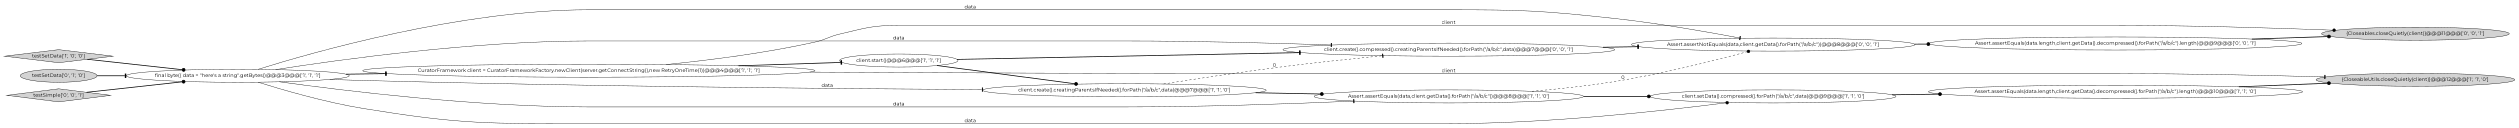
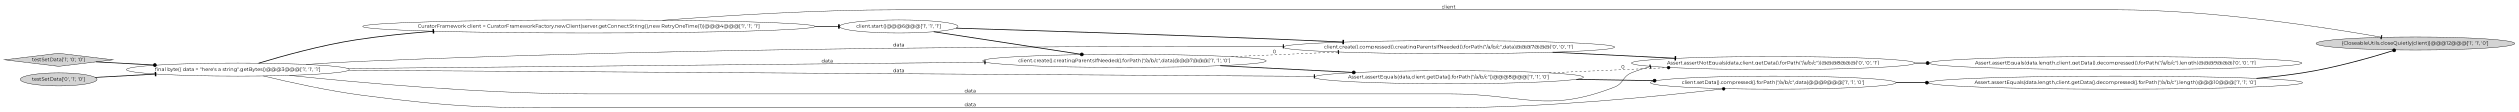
node "{Closeables.closeQuietly(client)}@@@11@@@['0', '0', '1']": removed
node "testSimple['0', '0', '1']": removed
